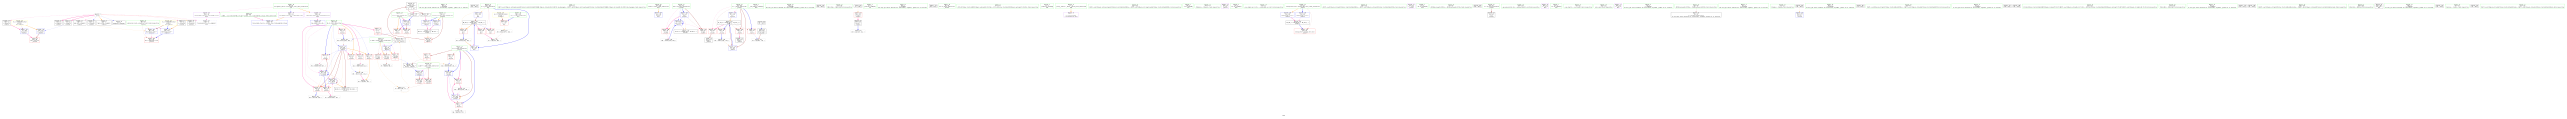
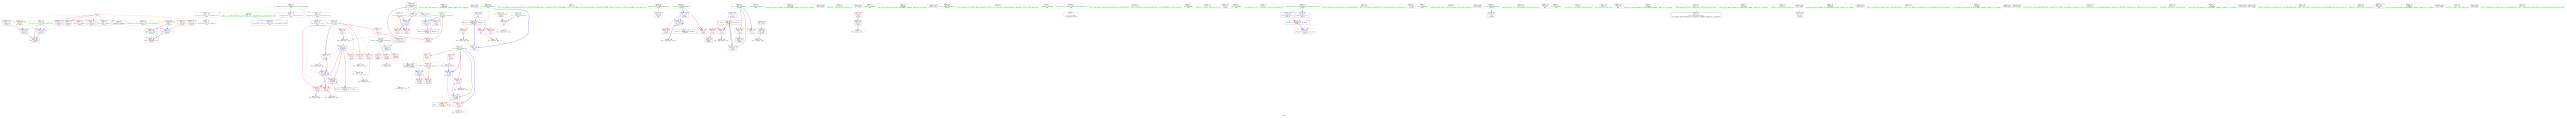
node "NodeID: 31": added
node "NodeID: 233": added
